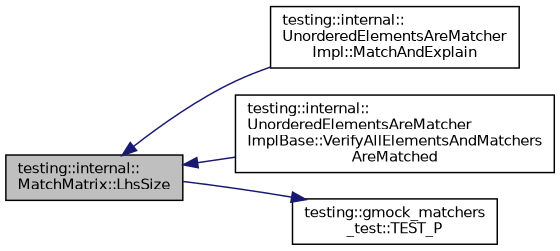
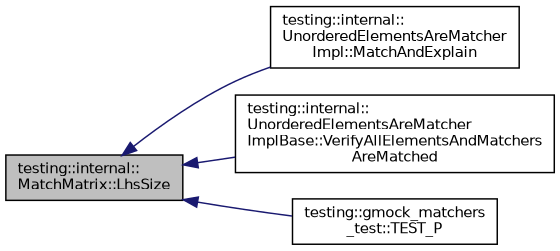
edge "testing::internal:: MatchMatrix::LhsSize" -> "testing::gmock_matchers _test::TEST_P": reversed
